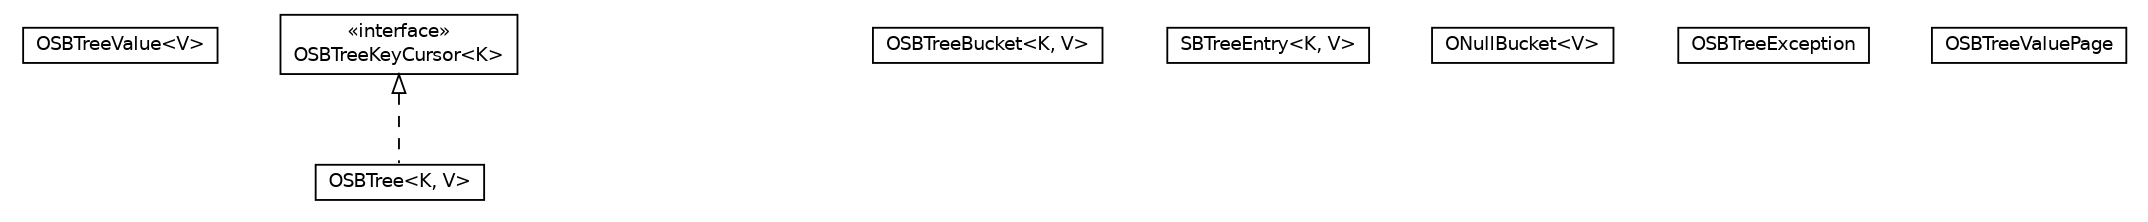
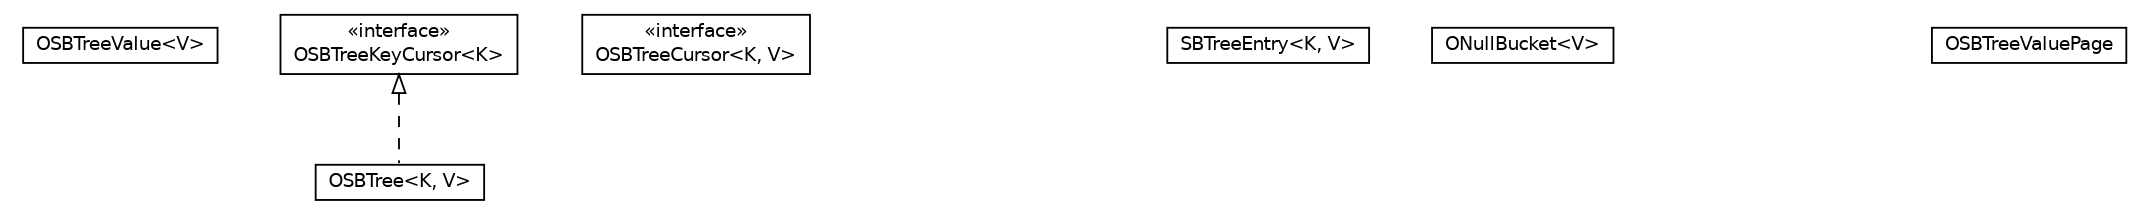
node "OSBTreeCursor<K, V>": added
node "OSBTreeBucket<K, V>": removed
node "OSBTreeException": removed
